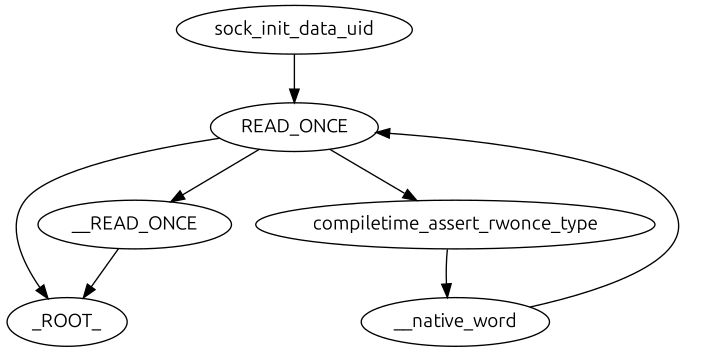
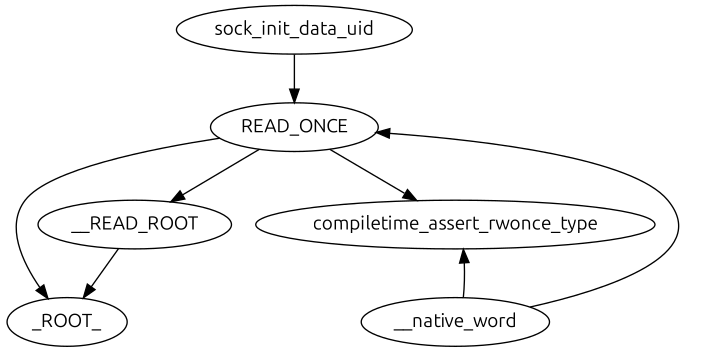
node "__READ_ONCE": label "__READ_ONCE" -> "__READ_ROOT"
edge "compiletime_assert_rwonce_type" -> "__native_word": reversed
